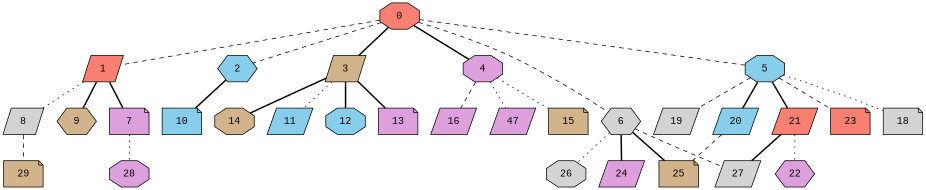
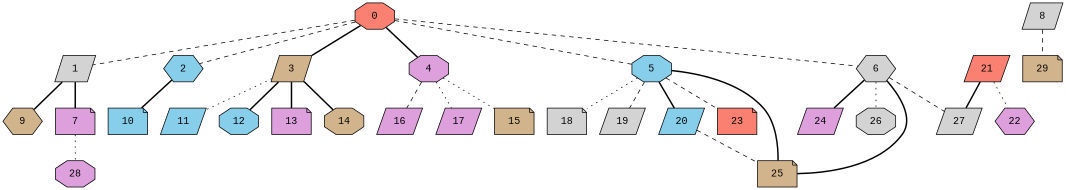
node "1": fillcolor salmon -> lightgrey
edge "1" -- "8": removed
edge "5" -- "21": now "5" -- "25"
node "47": label "47" -> "17"
